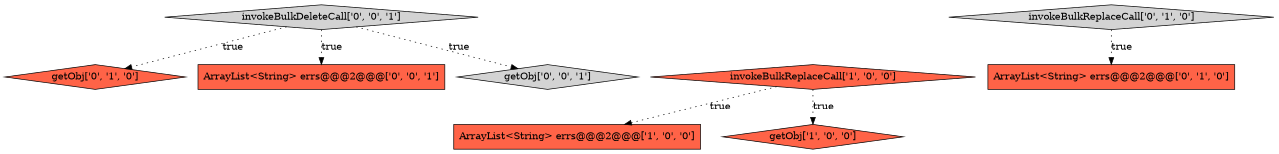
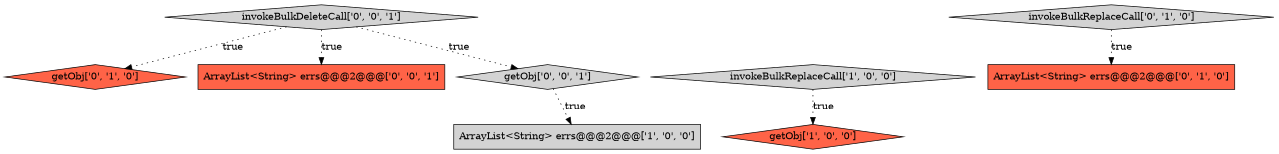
node "invokeBulkReplaceCall['1', '0', '0']": fillcolor tomato -> lightgray
edge "invokeBulkReplaceCall['1', '0', '0']" -> "ArrayList<String> errs@@@2@@@['1', '0', '0']": now "getObj['0', '0', '1']" -> "ArrayList<String> errs@@@2@@@['1', '0', '0']"
node "ArrayList<String> errs@@@2@@@['1', '0', '0']": fillcolor tomato -> lightgray
